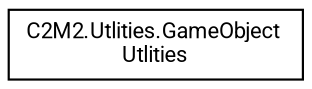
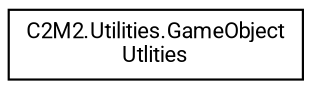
node "C2M2.Utlities.GameObject Utlities": label "C2M2.Utlities.GameObject Utlities" -> "C2M2.Utilities.GameObject Utlities"
